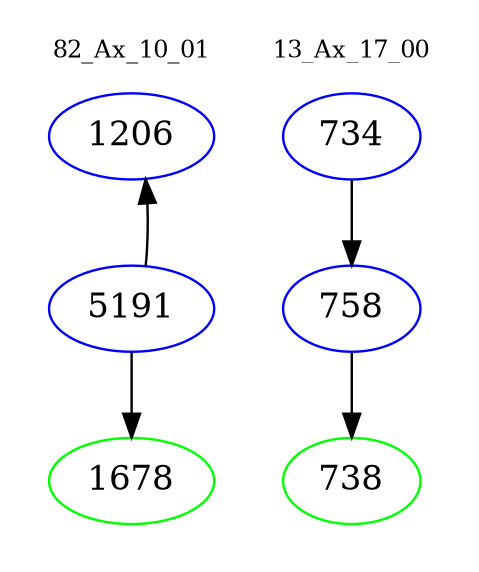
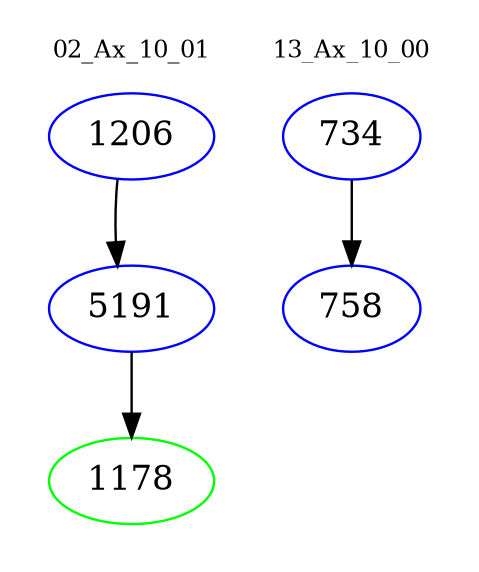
cluster "82_Ax_10_01": label "82_Ax_10_01" -> "02_Ax_10_01"
cluster "13_Ax_17_00": label "13_Ax_17_00" -> "13_Ax_10_00"
edge "5191" -> "1206": reversed
node "1678": label "1678" -> "1178"
node "738": removed
